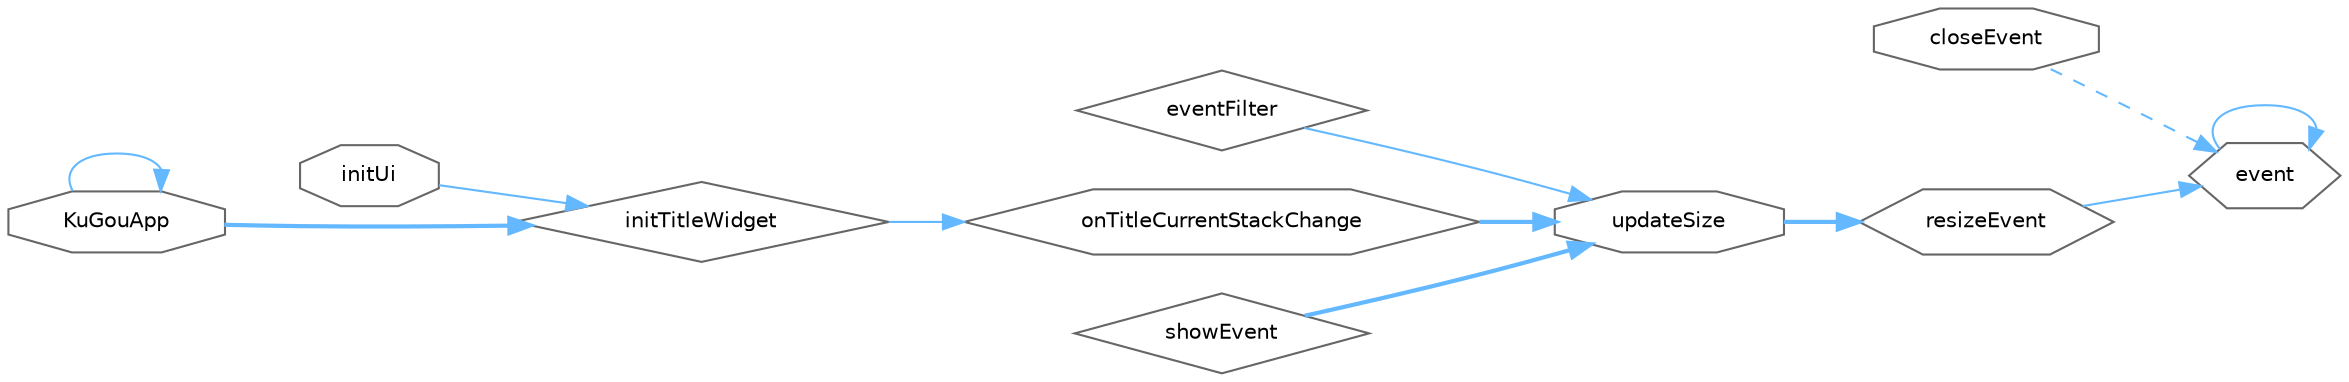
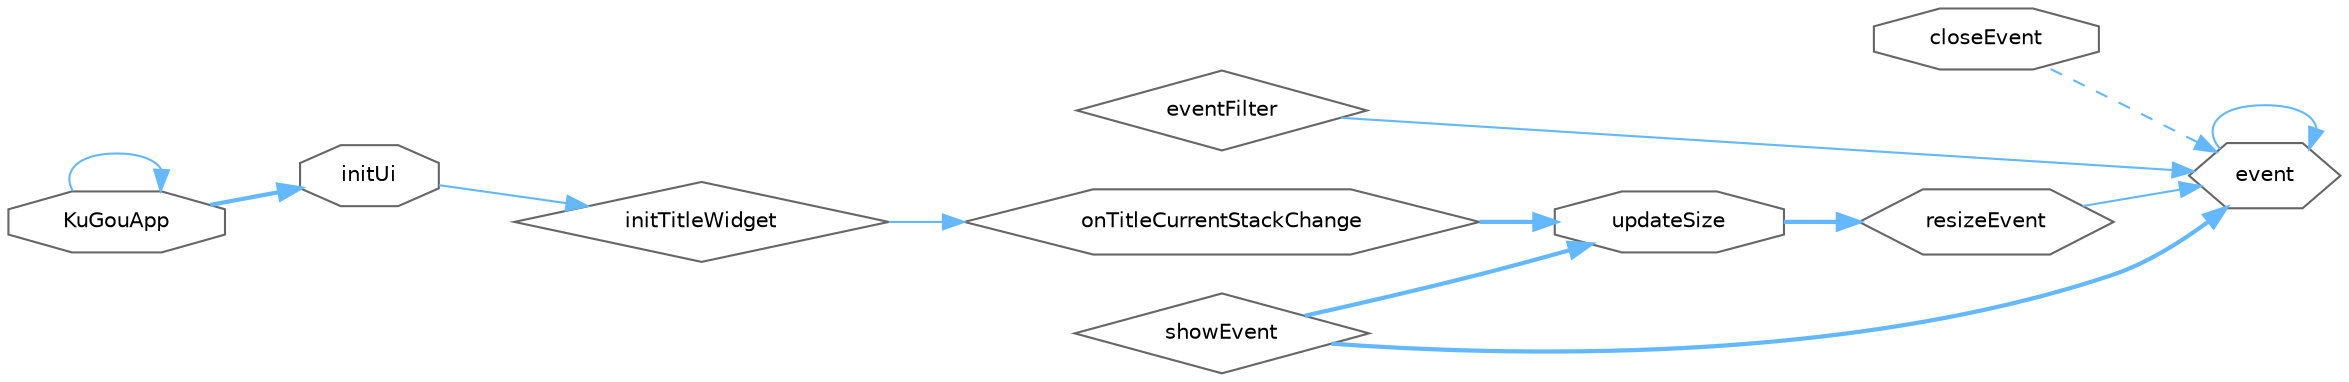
edge "eventFilter" -> "updateSize": now "eventFilter" -> "event"
edge "KuGouApp" -> "initTitleWidget": now "KuGouApp" -> "initUi"
edge "showEvent" -> "event": added
